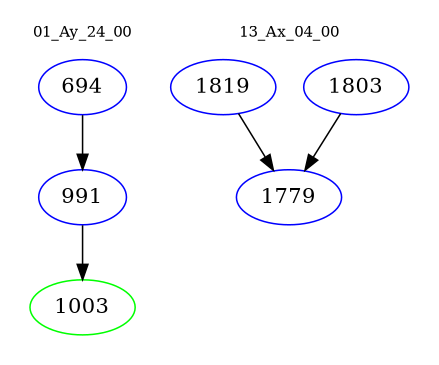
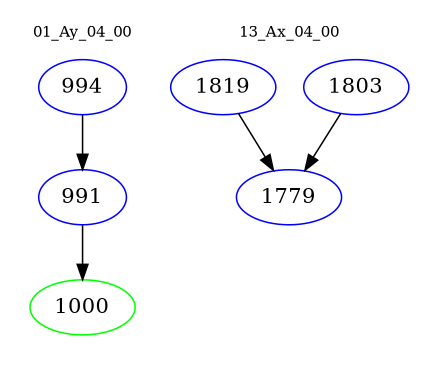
cluster "01_Ay_24_00": label "01_Ay_24_00" -> "01_Ay_04_00"
node "694": label "694" -> "994"
node "1003": label "1003" -> "1000"
